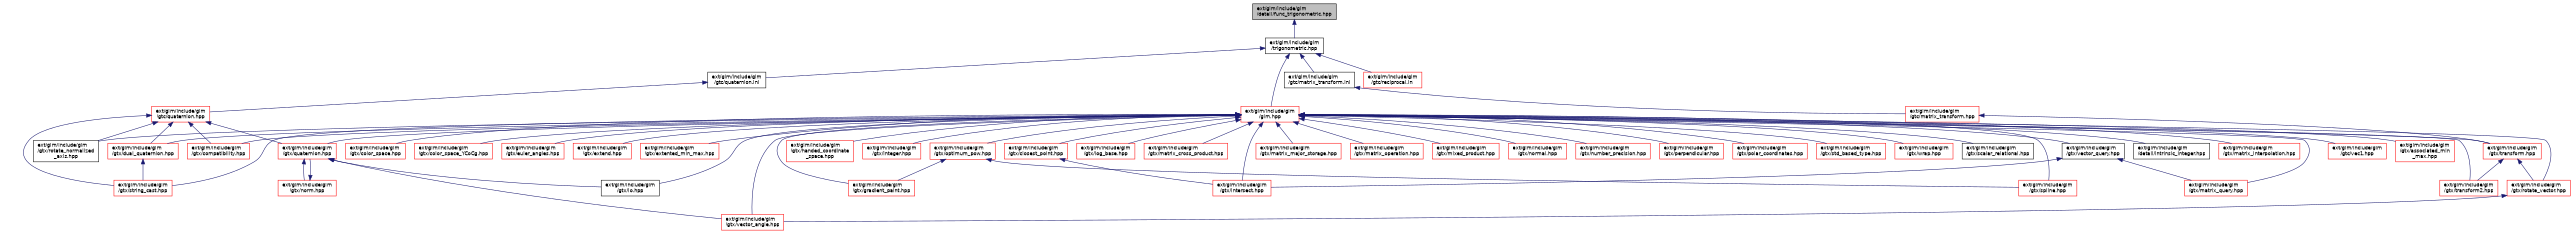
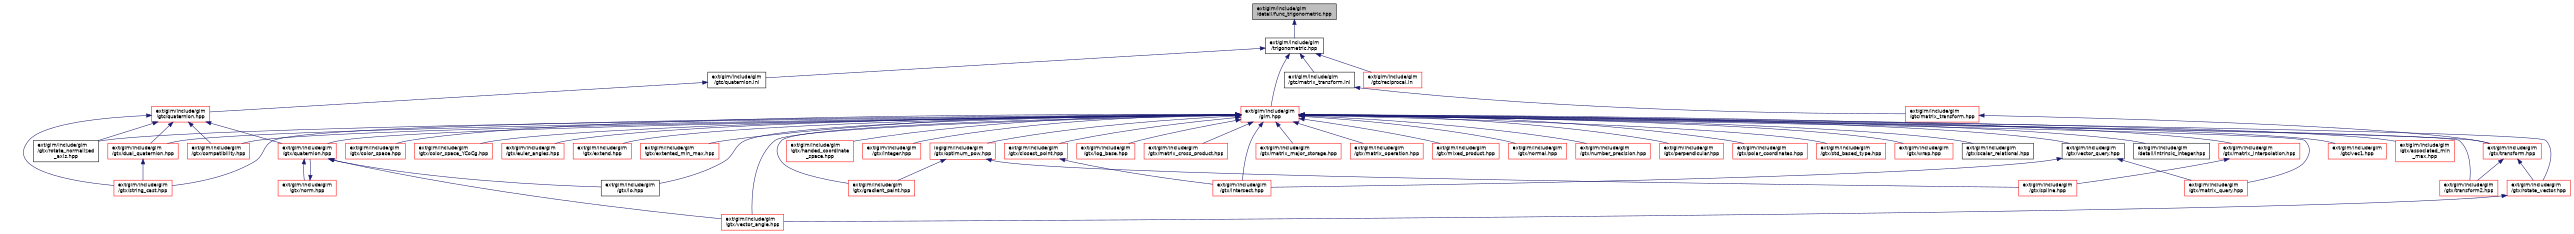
edge "ext/glm/include/glm /gtx/spline.hpp" -> "ext/glm/include/glm /glm.hpp": now "ext/glm/include/glm /gtx/spline.hpp" -> "ext/glm/include/glm /gtx/matrix_interpolation.hpp"
node "ext/glm/include/glm /gtx/optimum_pow.hpp": label "ext/glm/include/glm /gtx/optimum_pow.hpp" -> "log/glm/include/glm /gtx/optimum_pow.hpp"
